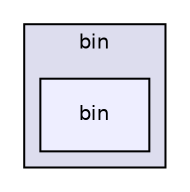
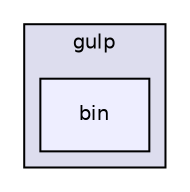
cluster "bin": label "bin" -> "gulp"
